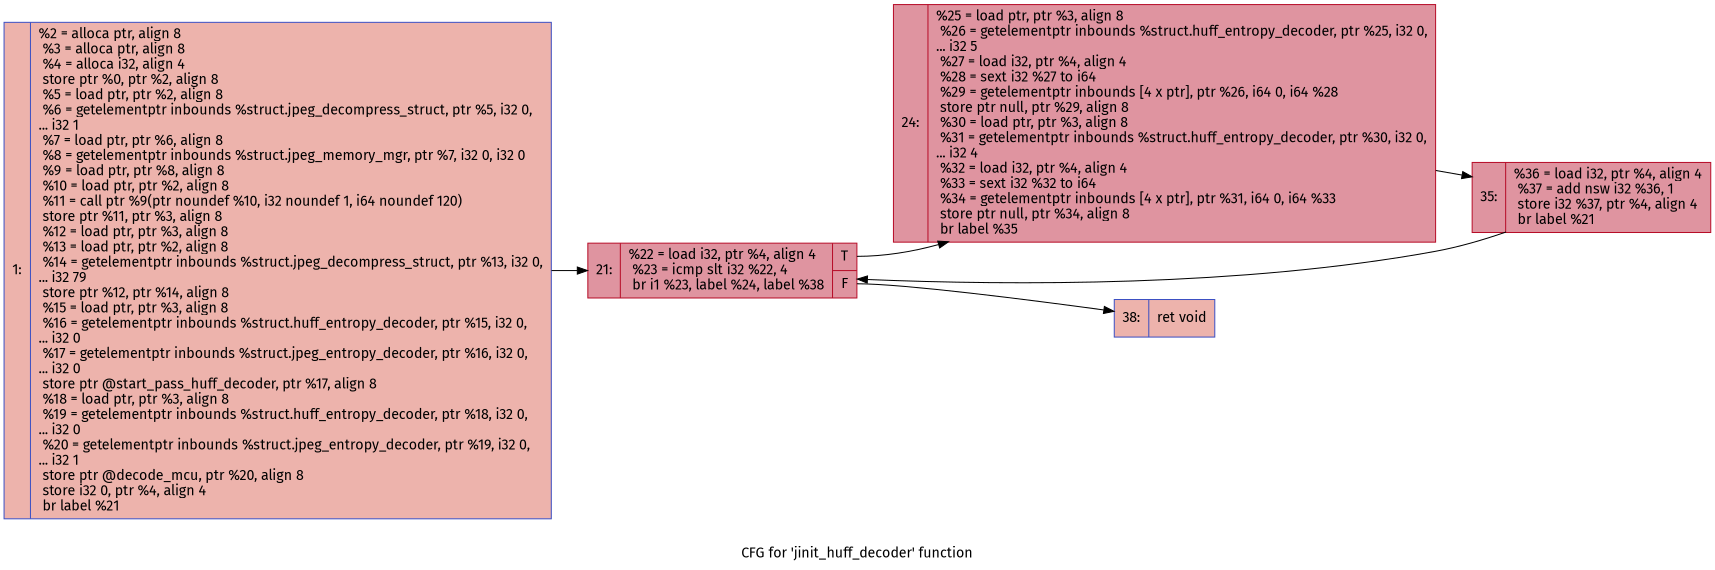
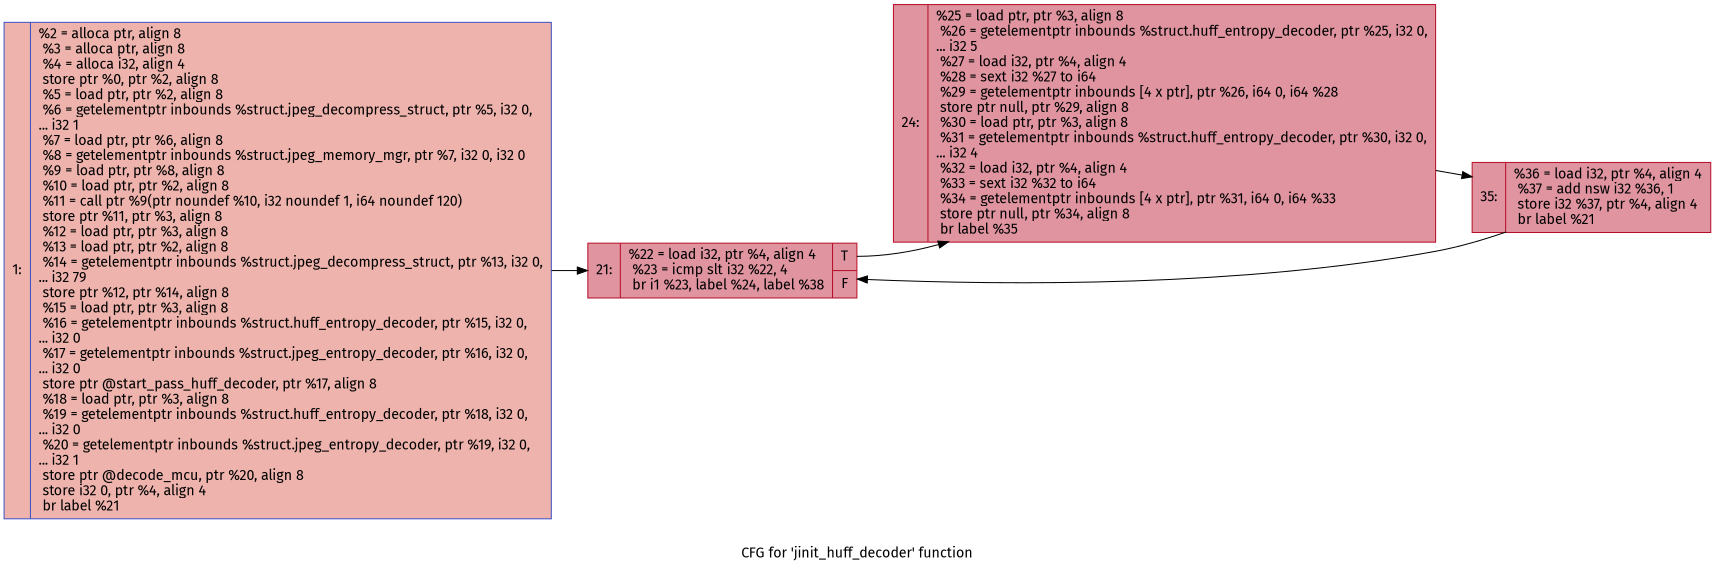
node "38:": removed
